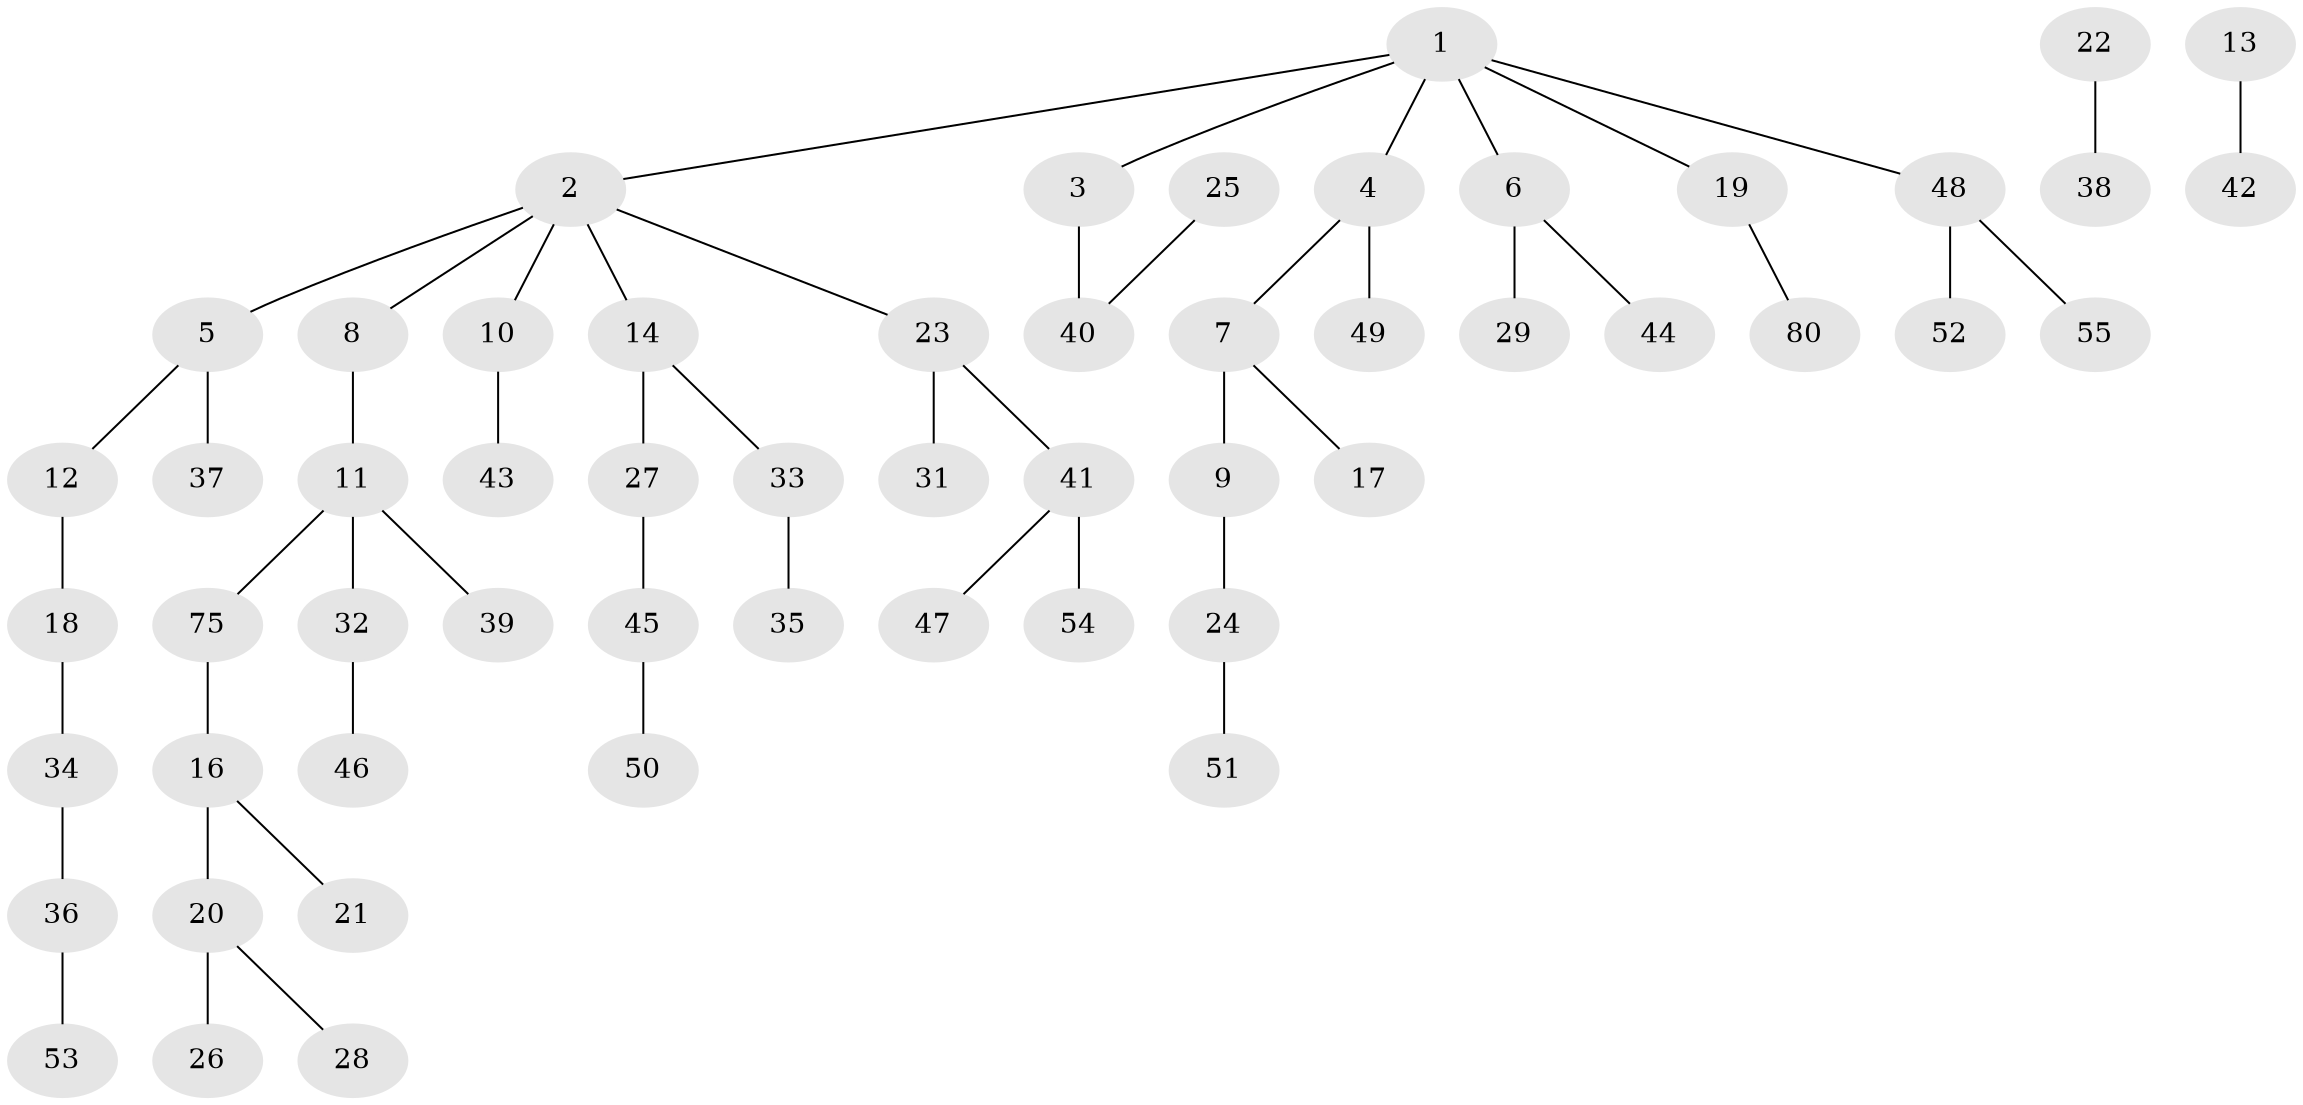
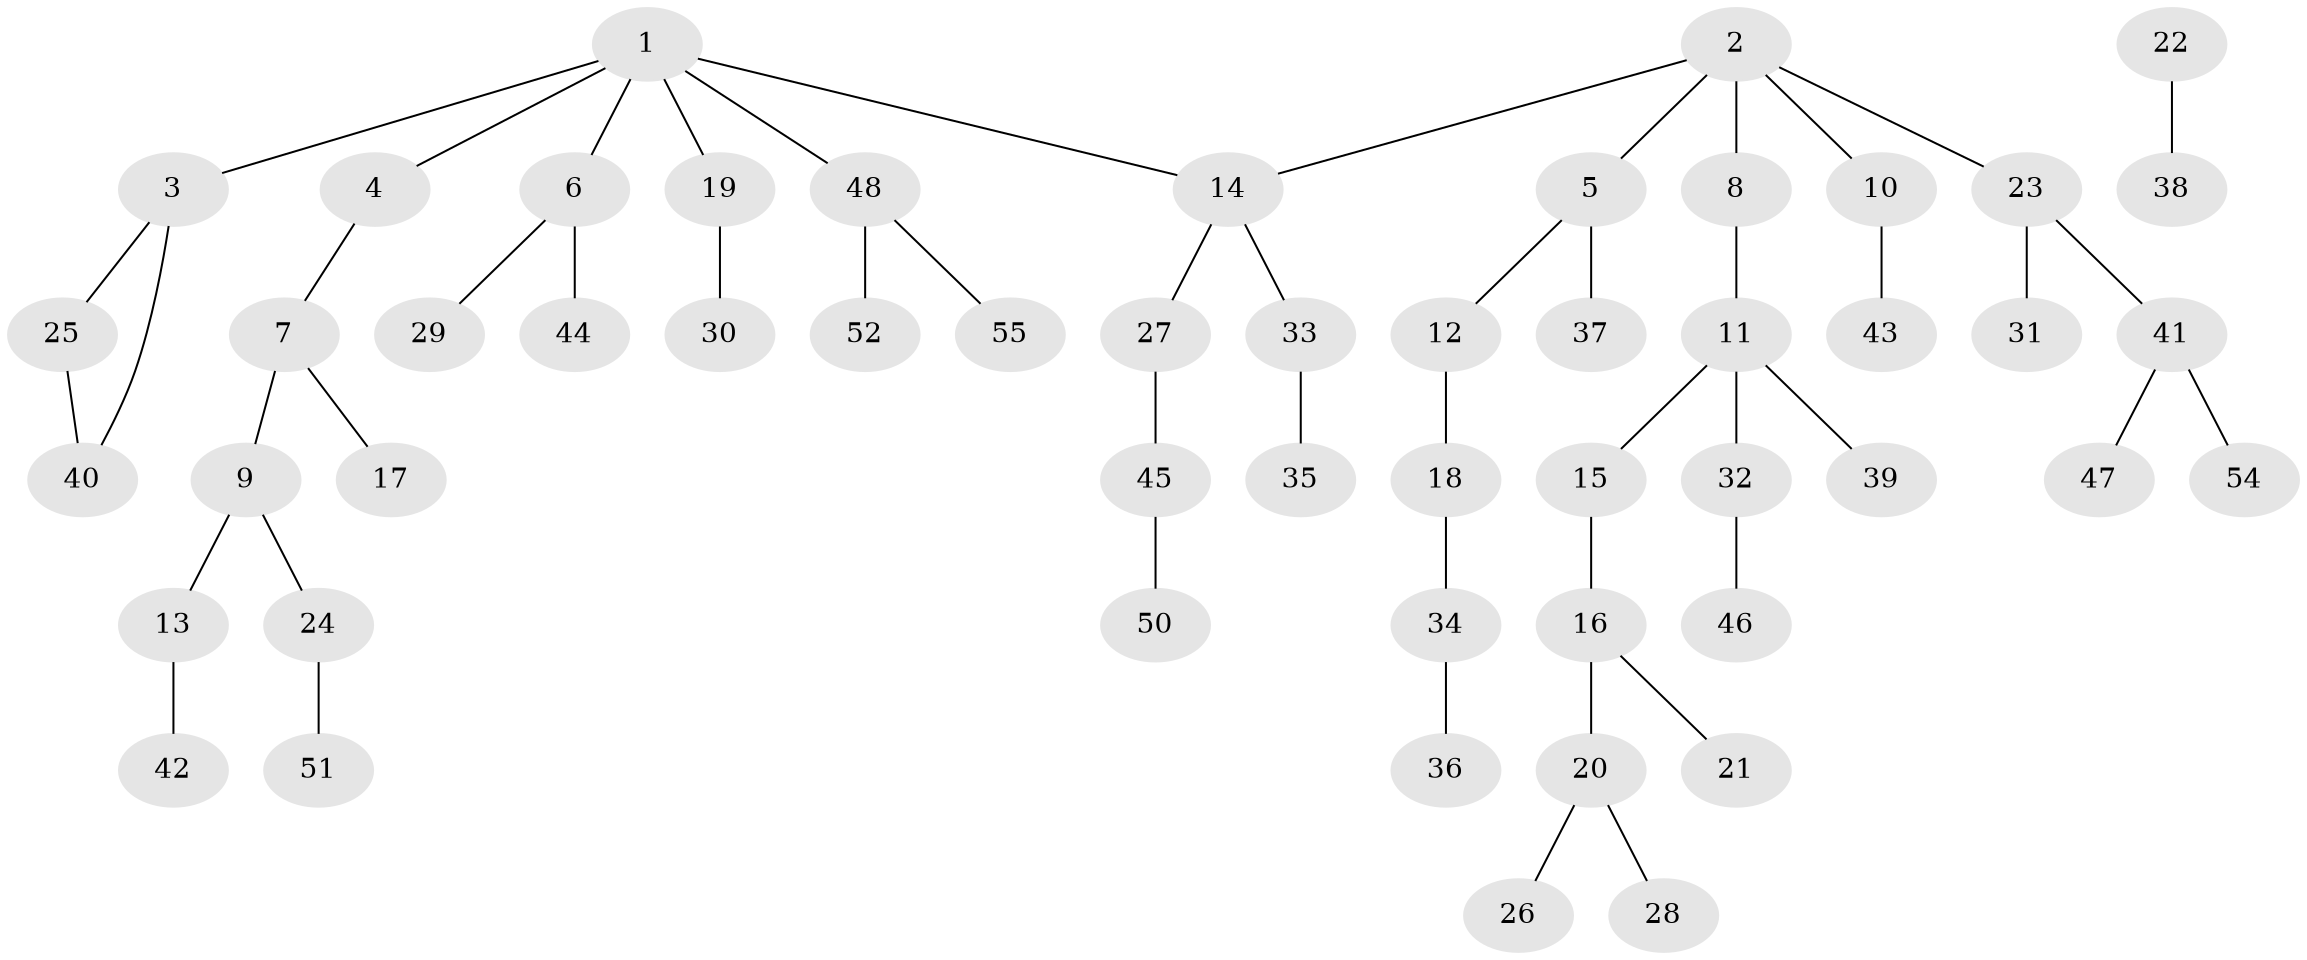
edge "1" -- "2": now "1" -- "14"
edge "3" -- "25": added
node "49": removed
node "80": label "80" -> "30"
edge "9" -- "13": added
node "75": label "75" -> "15"
node "53": removed
